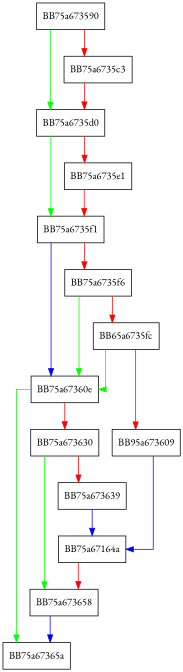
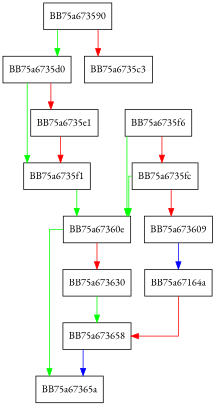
edge "BB75a6735c3" -> "BB75a6735d0": removed
edge "BB75a6735f1" -> "BB75a6735f6": removed
edge "BB75a6735f1" -> "BB75a67360e": color blue -> green
node "BB65a6735fc": label "BB65a6735fc" -> "BB75a6735fc"
node "BB95a673609": label "BB95a673609" -> "BB75a673609"
node "BB75a673639": removed
